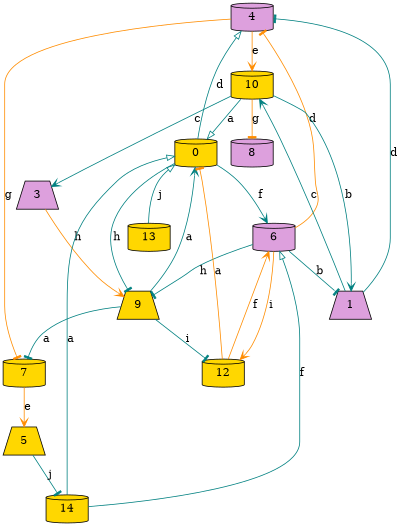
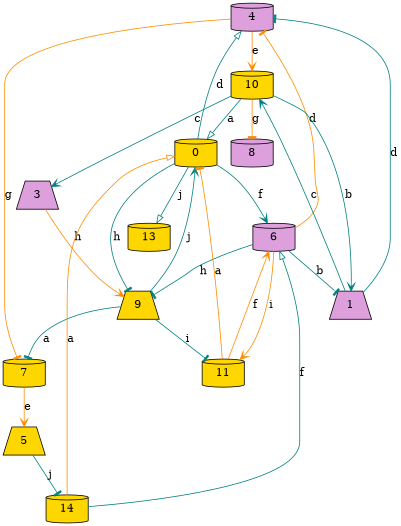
edge "13" -> "0": reversed
edge "9" -> "0": label "a" -> "j"
edge "14" -> "0": color teal -> darkorange
node "12": label "12" -> "11"
